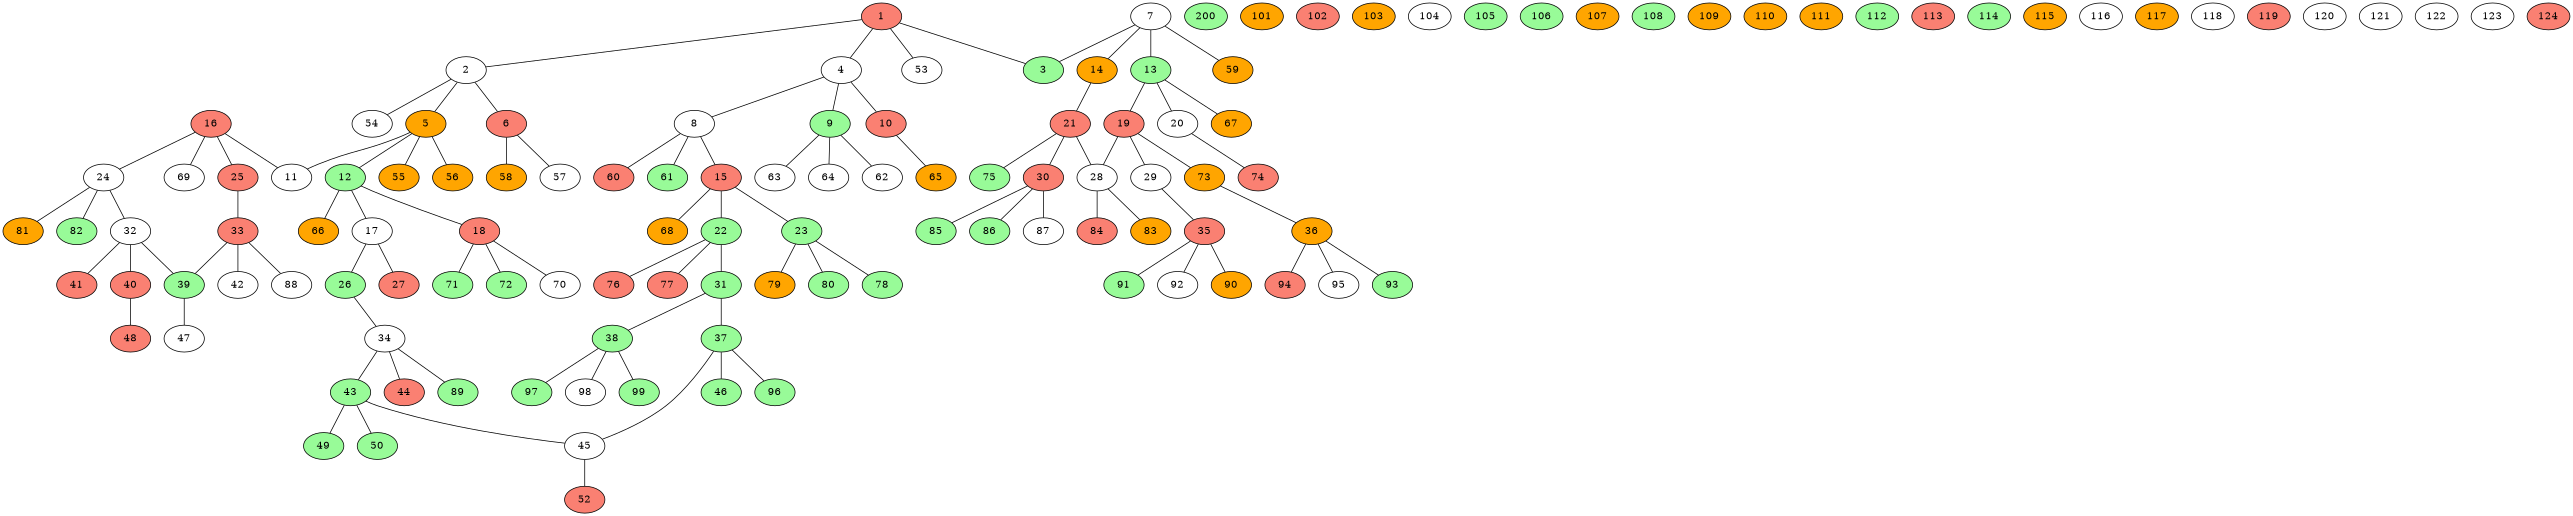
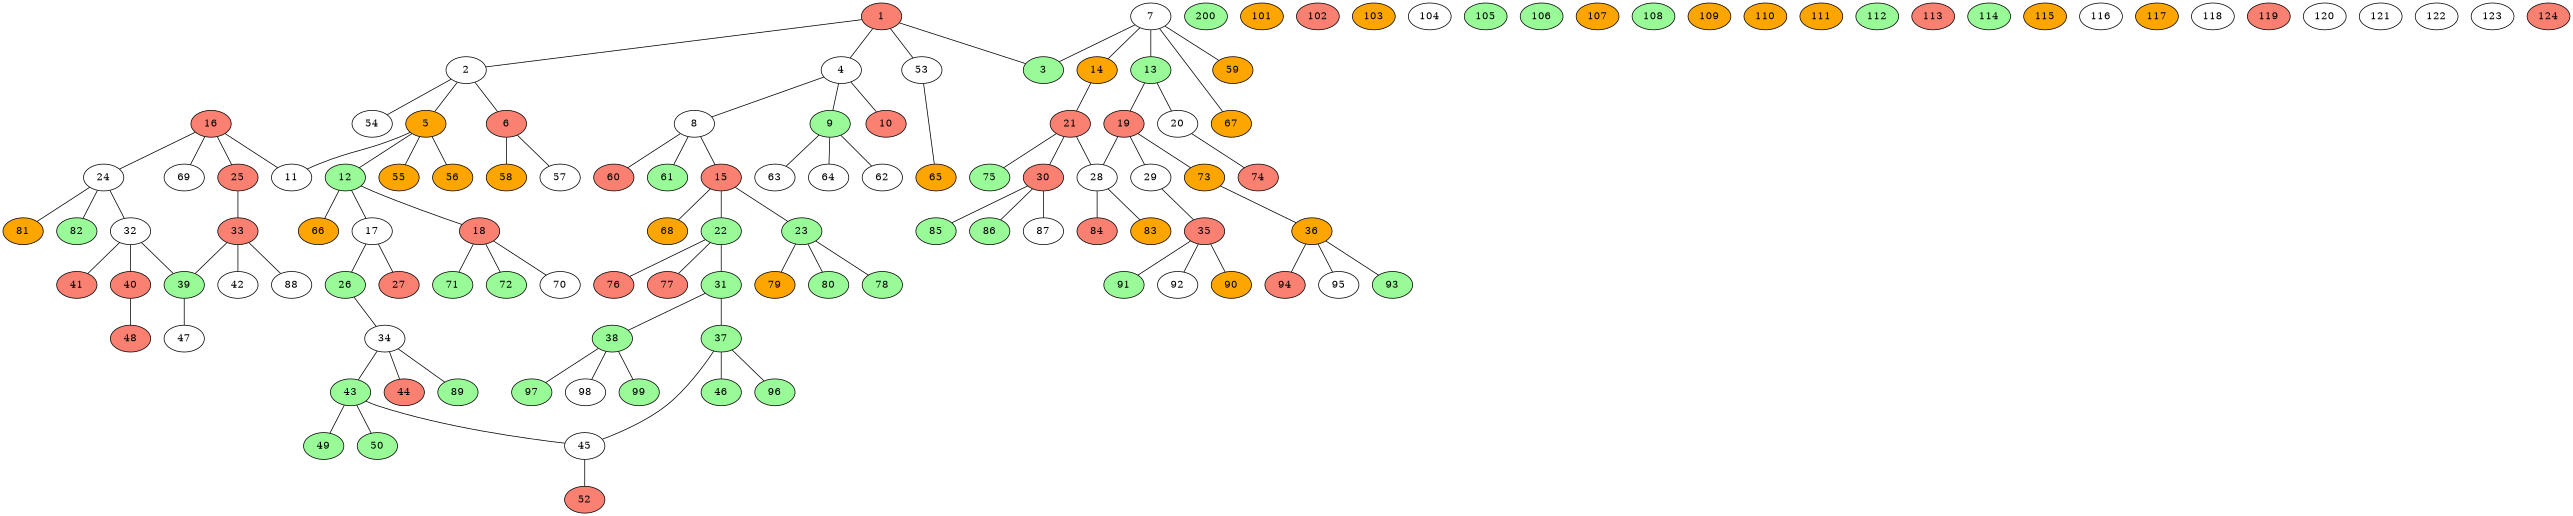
edge "13" -- "67": now "7" -- "67"
edge "10" -- "65": now "53" -- "65"
